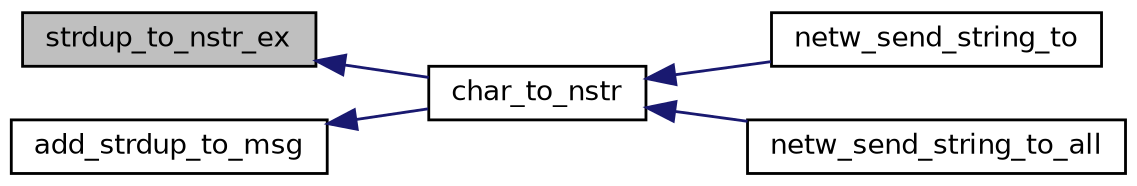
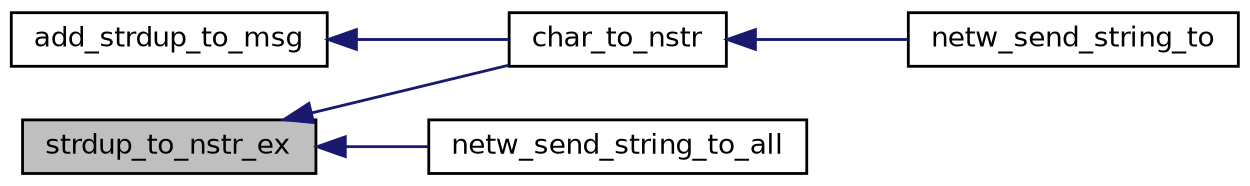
edge "netw_send_string_to_all" -> "char_to_nstr": now "netw_send_string_to_all" -> "strdup_to_nstr_ex"
